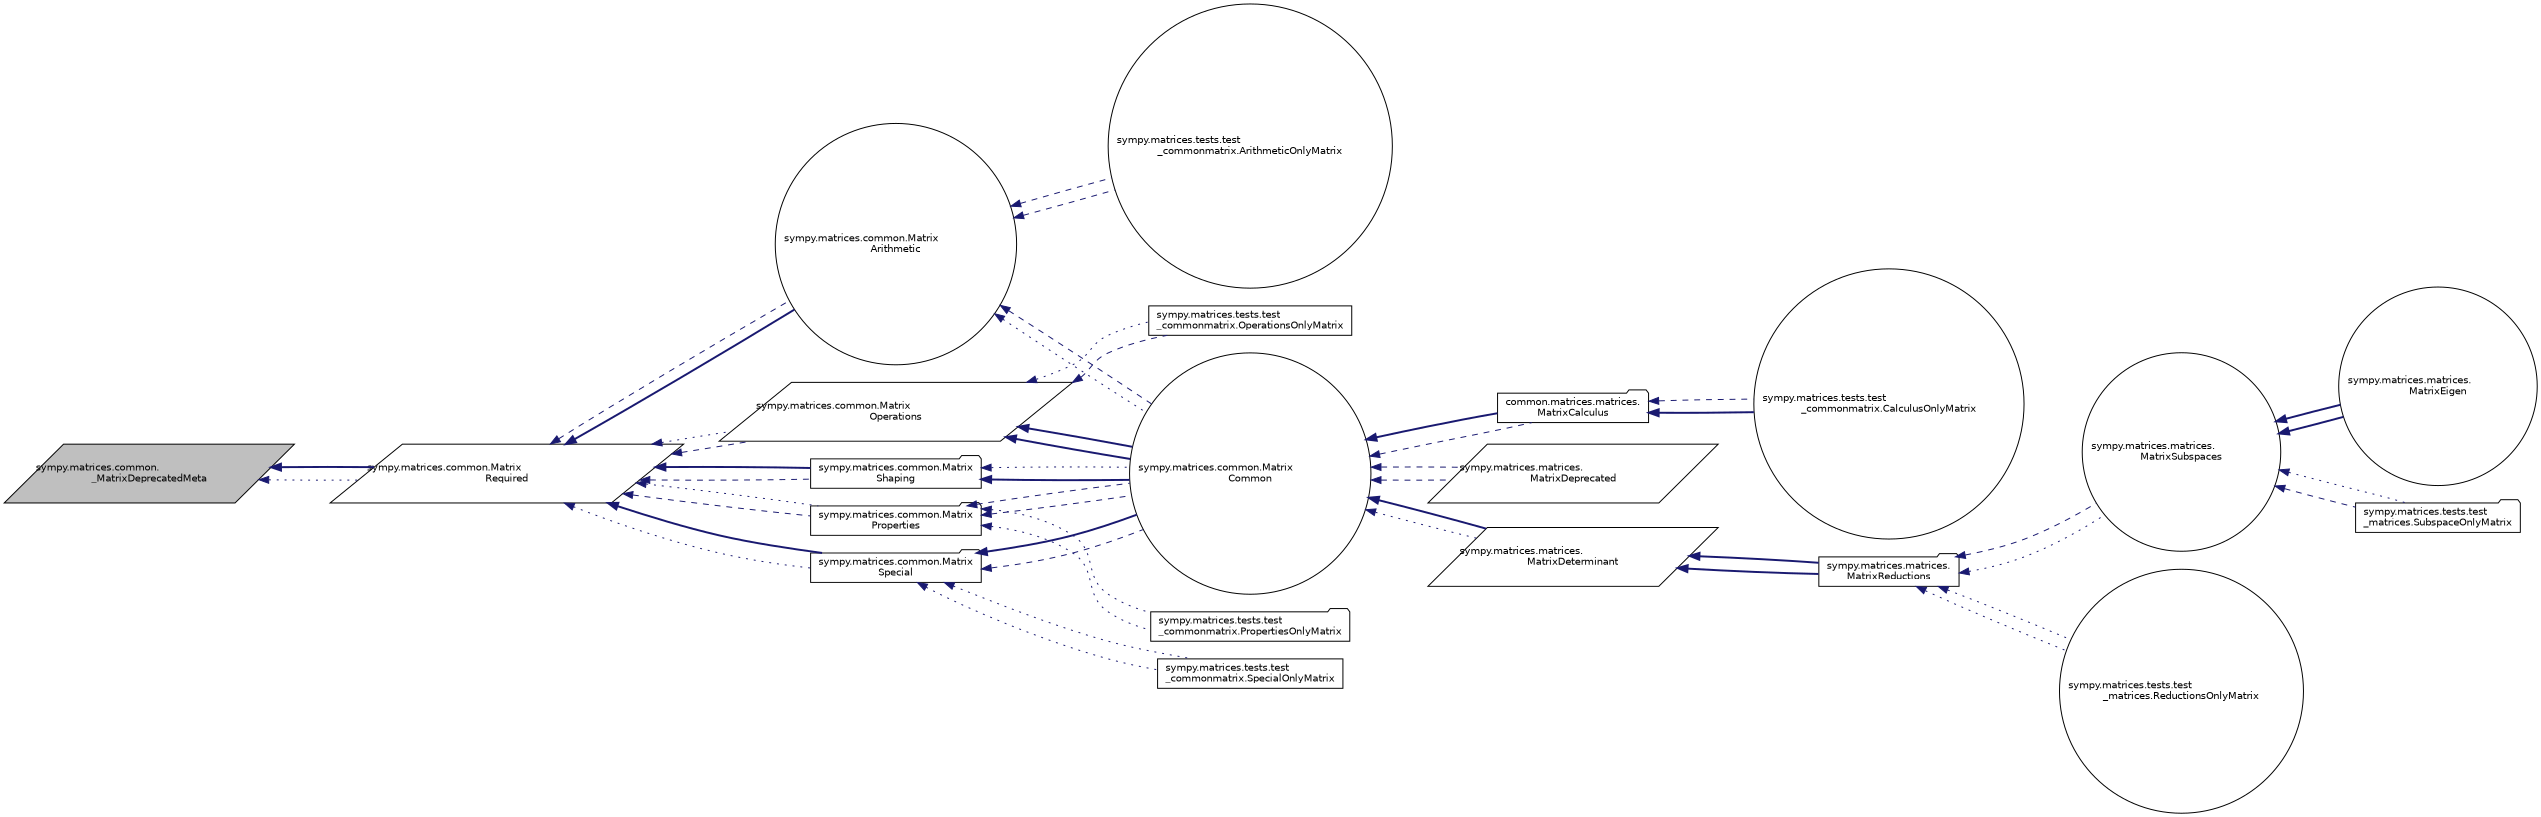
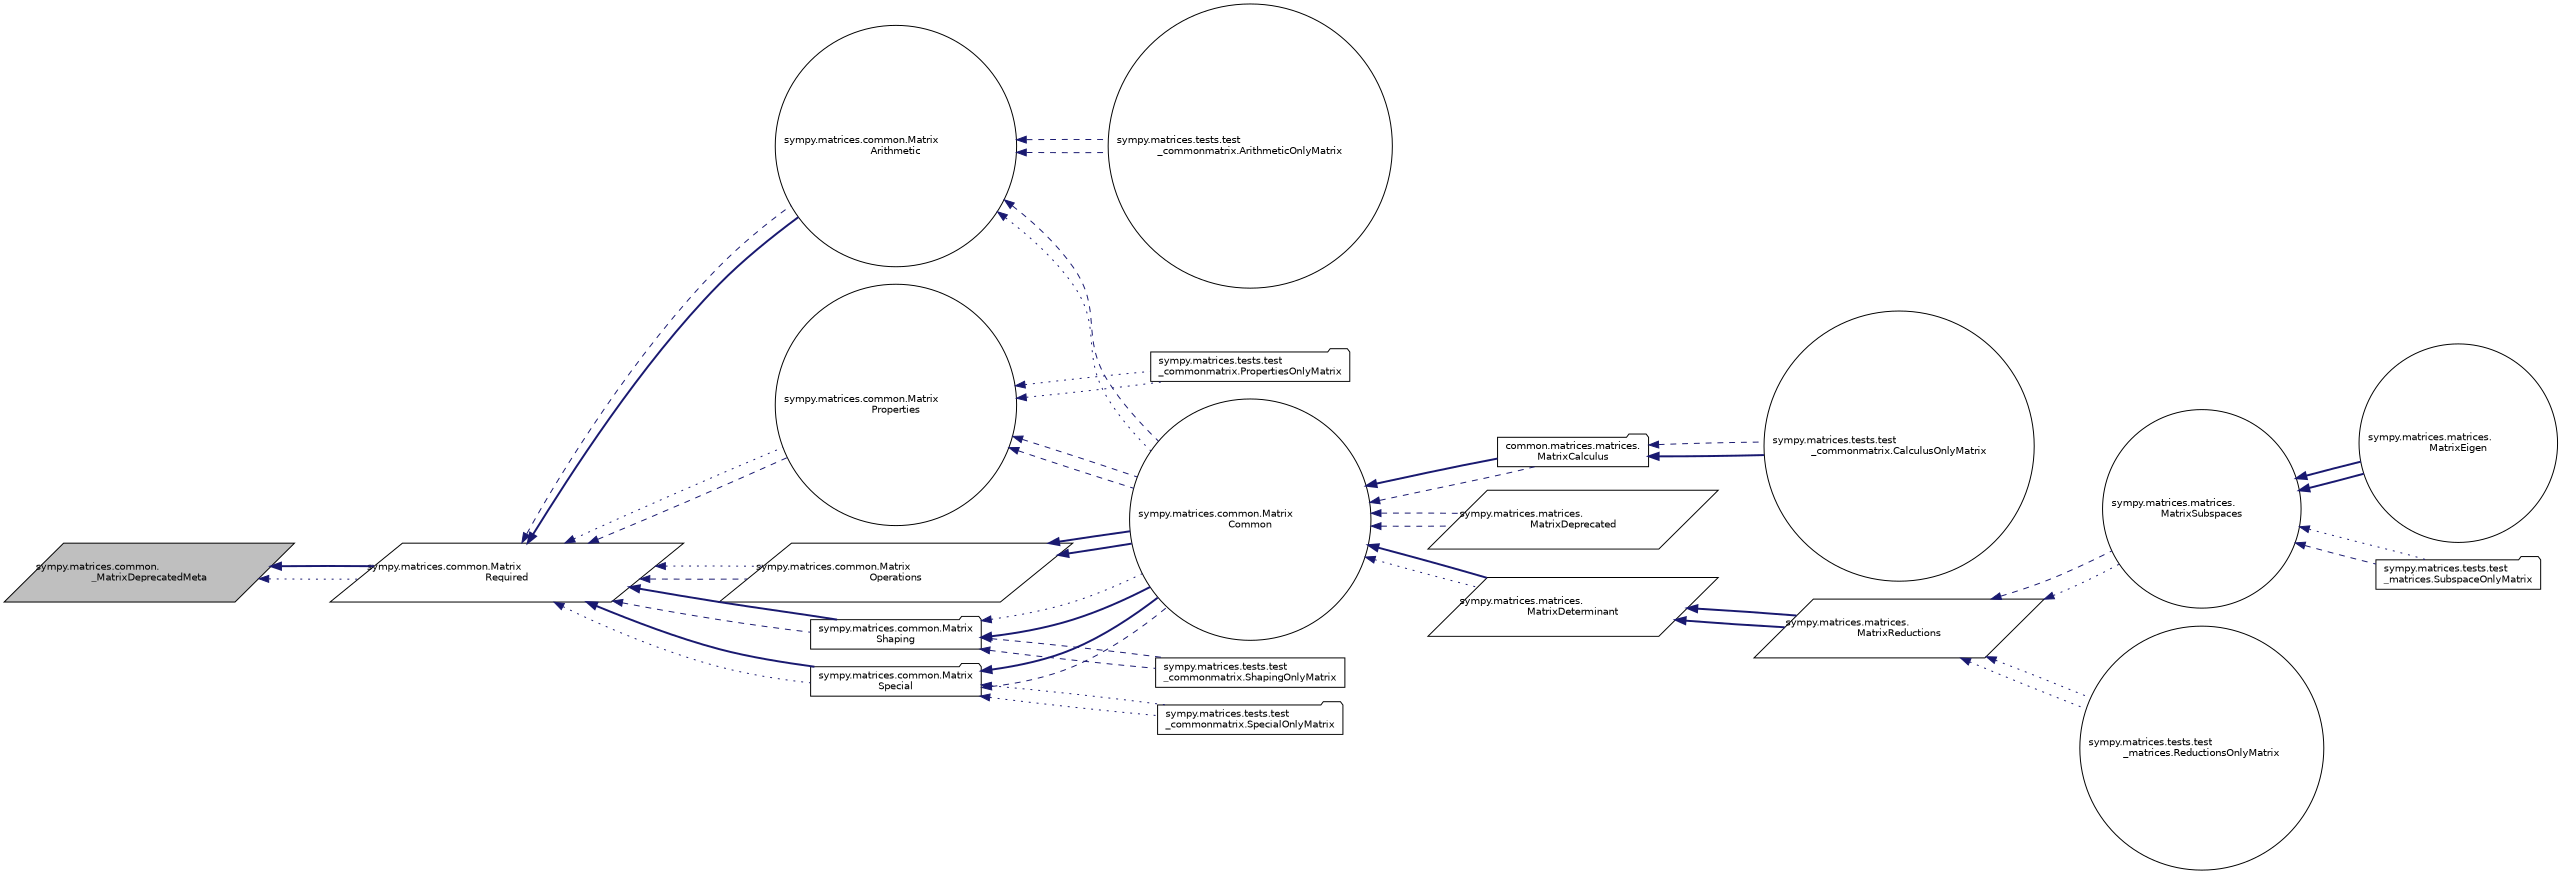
node "sympy.matrices.tests.test _commonmatrix.OperationsOnlyMatrix": removed
node "sympy.matrices.common.Matrix Properties": shape folder -> circle
node "sympy.matrices.matrices. MatrixReductions": shape folder -> parallelogram
node "sympy.matrices.tests.test _commonmatrix.ShapingOnlyMatrix": added
node "sympy.matrices.tests.test _commonmatrix.SpecialOnlyMatrix": shape box -> folder
